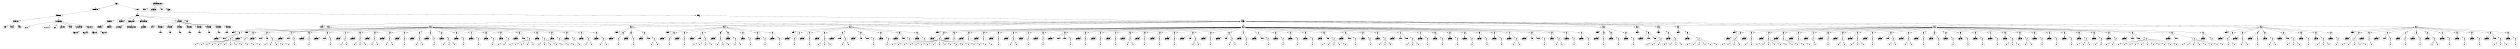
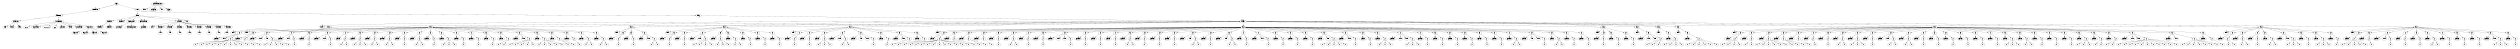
node "inspiration": added
